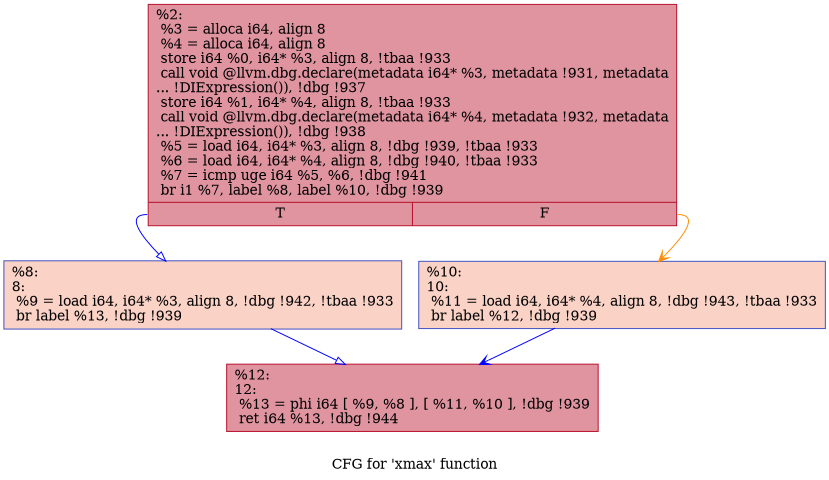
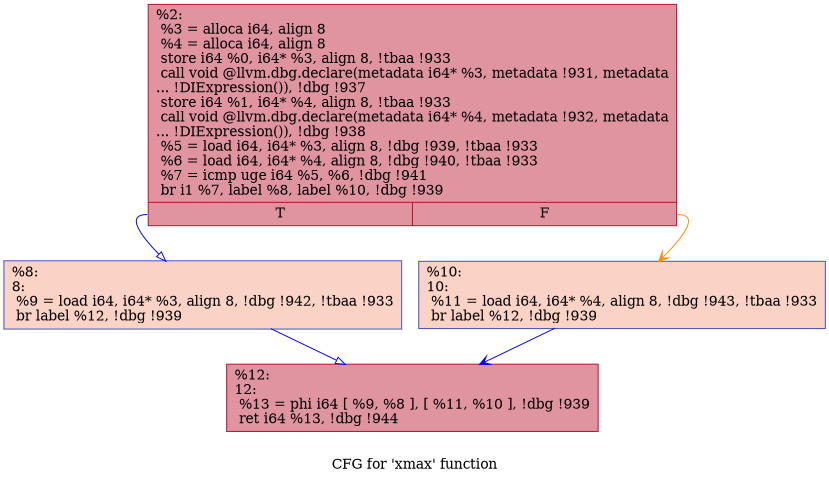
node "%8:": text "br label %13, !dbg !939" -> "br label %12, !dbg !939"
